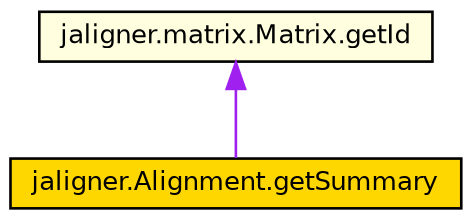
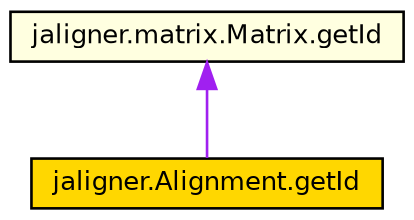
node "jaligner.Alignment.getSummary": label "jaligner.Alignment.getSummary" -> "jaligner.Alignment.getId"
